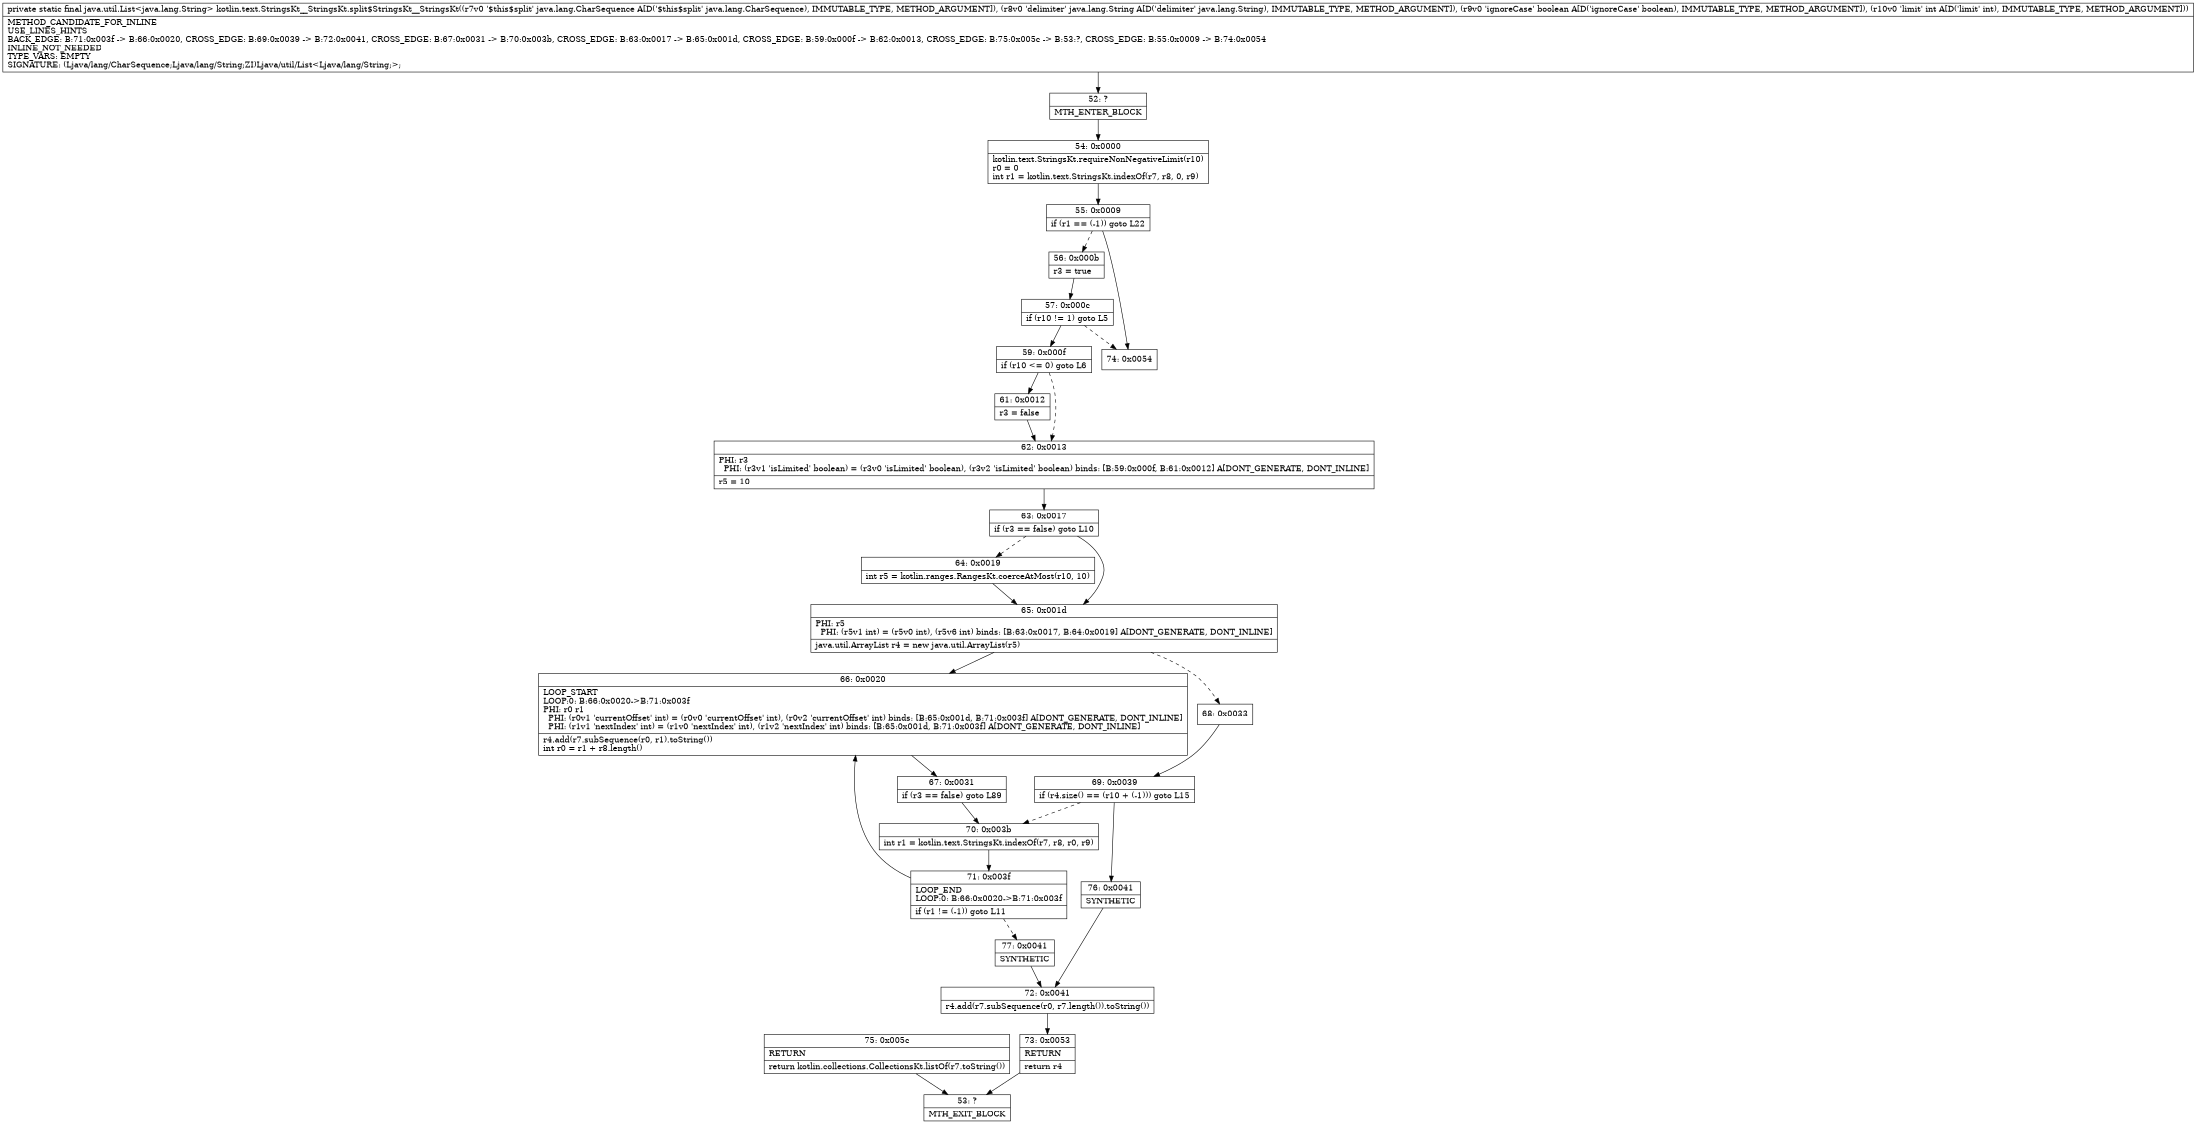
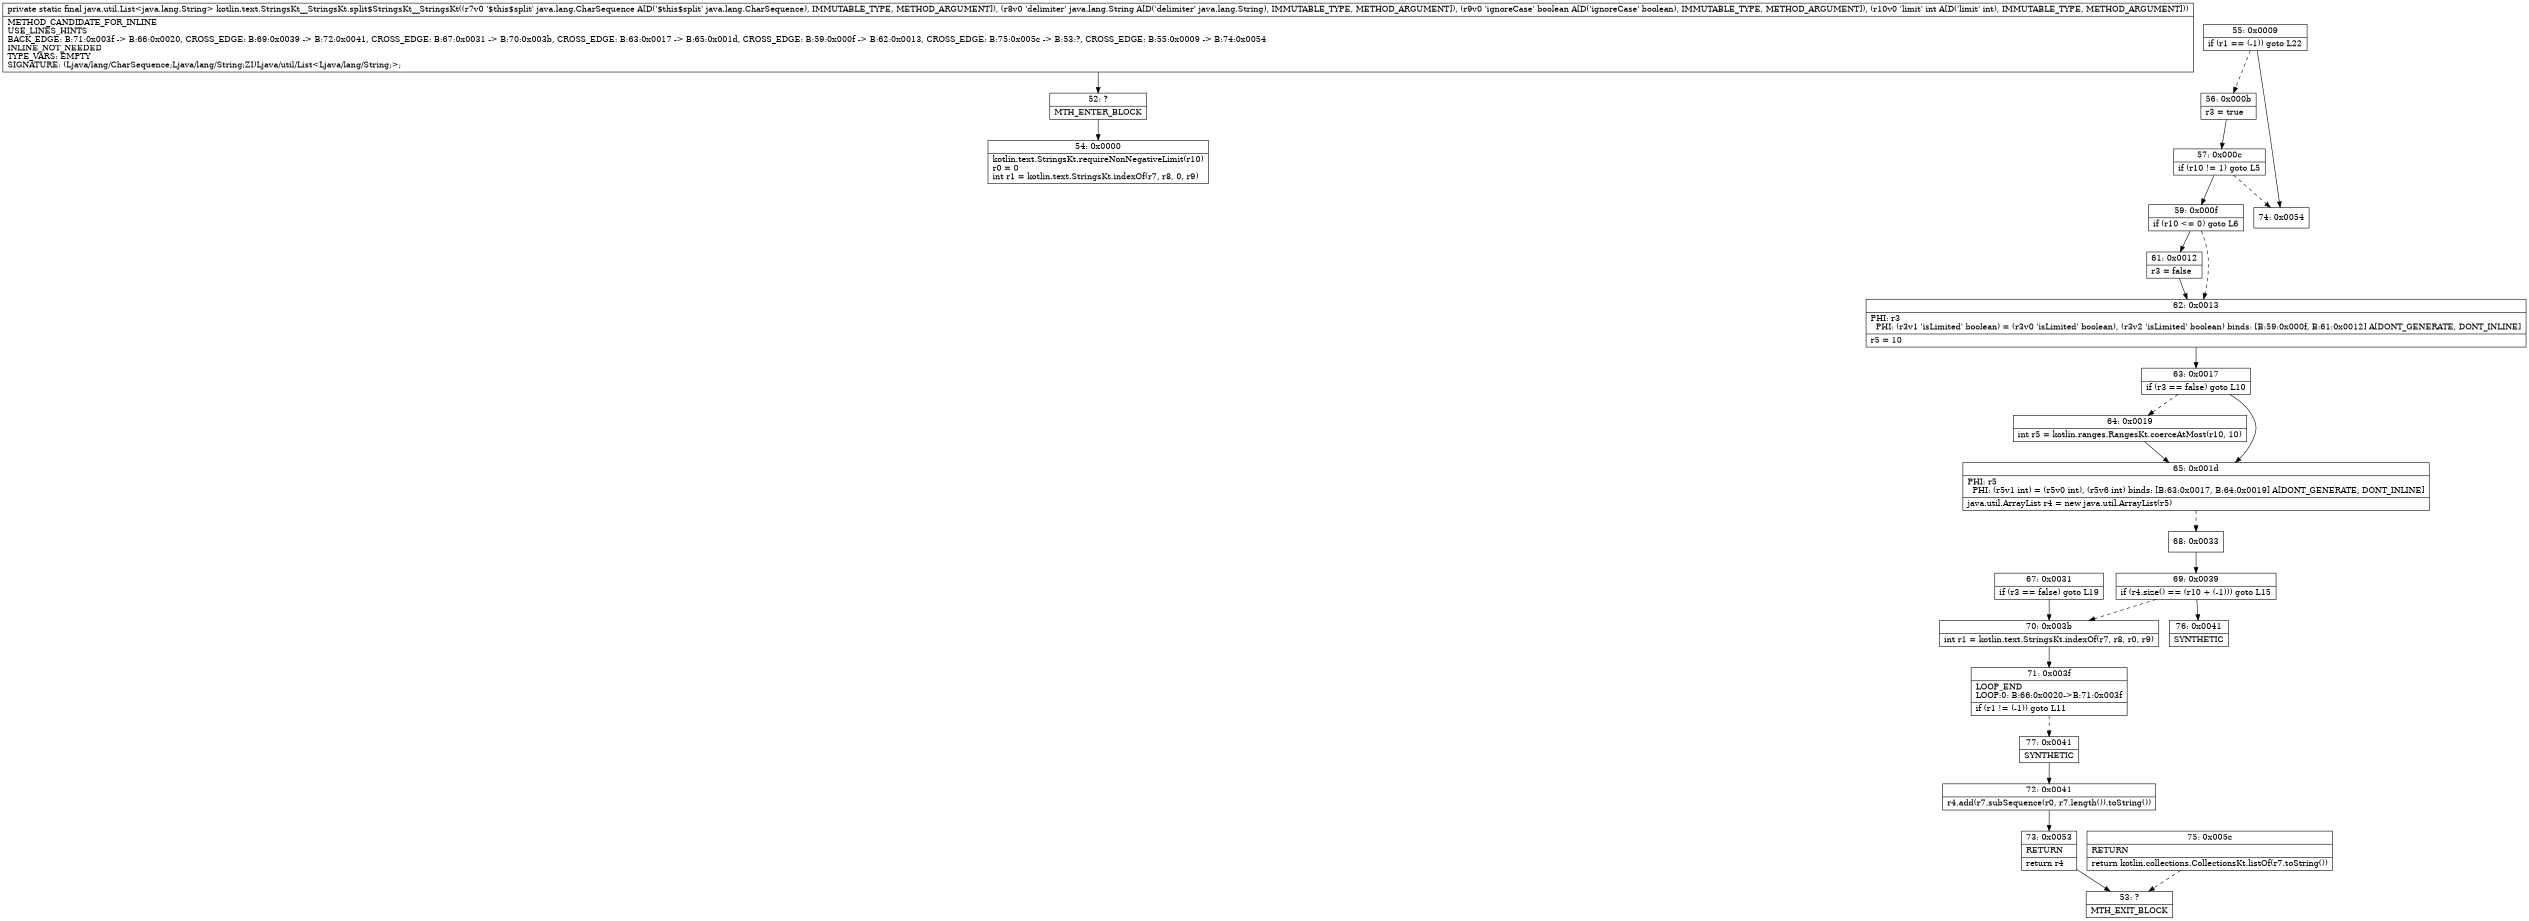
edge "54: 0x0000" -> "55: 0x0009": removed
node "66: 0x0020": removed
node "67: 0x0031": text "if (r3 == false) goto L89" -> "if (r3 == false) goto L19"
edge "76: 0x0041" -> "72: 0x0041": removed
edge "75: 0x005c" -> "53: ?": style solid -> dashed
